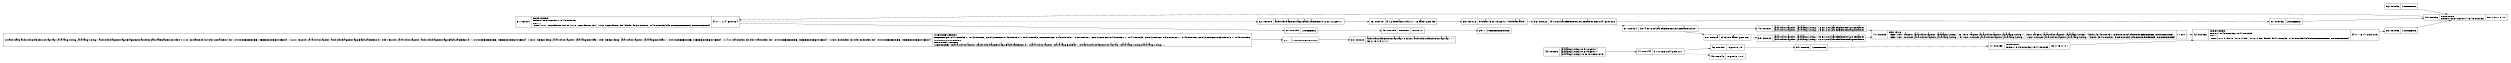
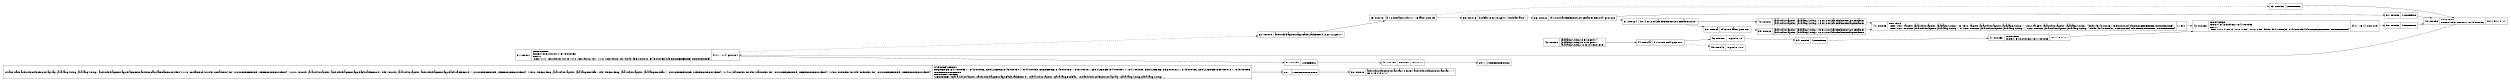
edge "33: 0x0013" -> "53: 0x0056": added
